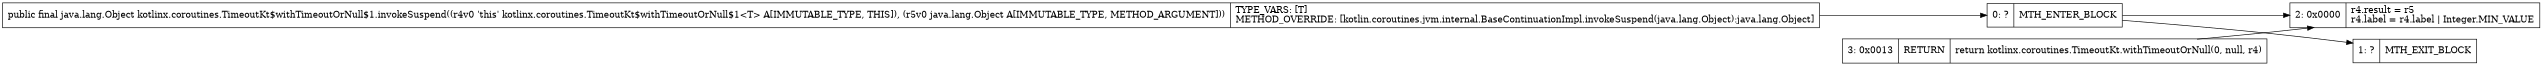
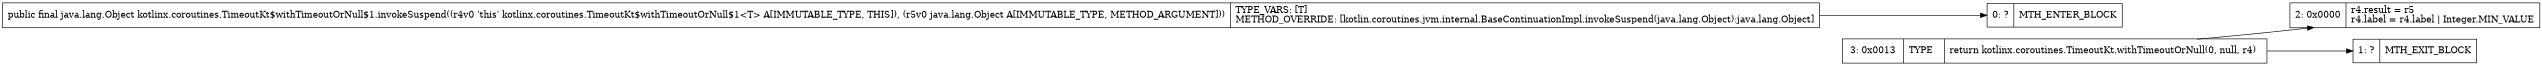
edge "0: ?" -> "2: 0x0000": removed
edge "0: ?" -> "1: ?": now "3: 0x0013" -> "1: ?"
node "3: 0x0013": text "RETURN" -> "TYPE"
